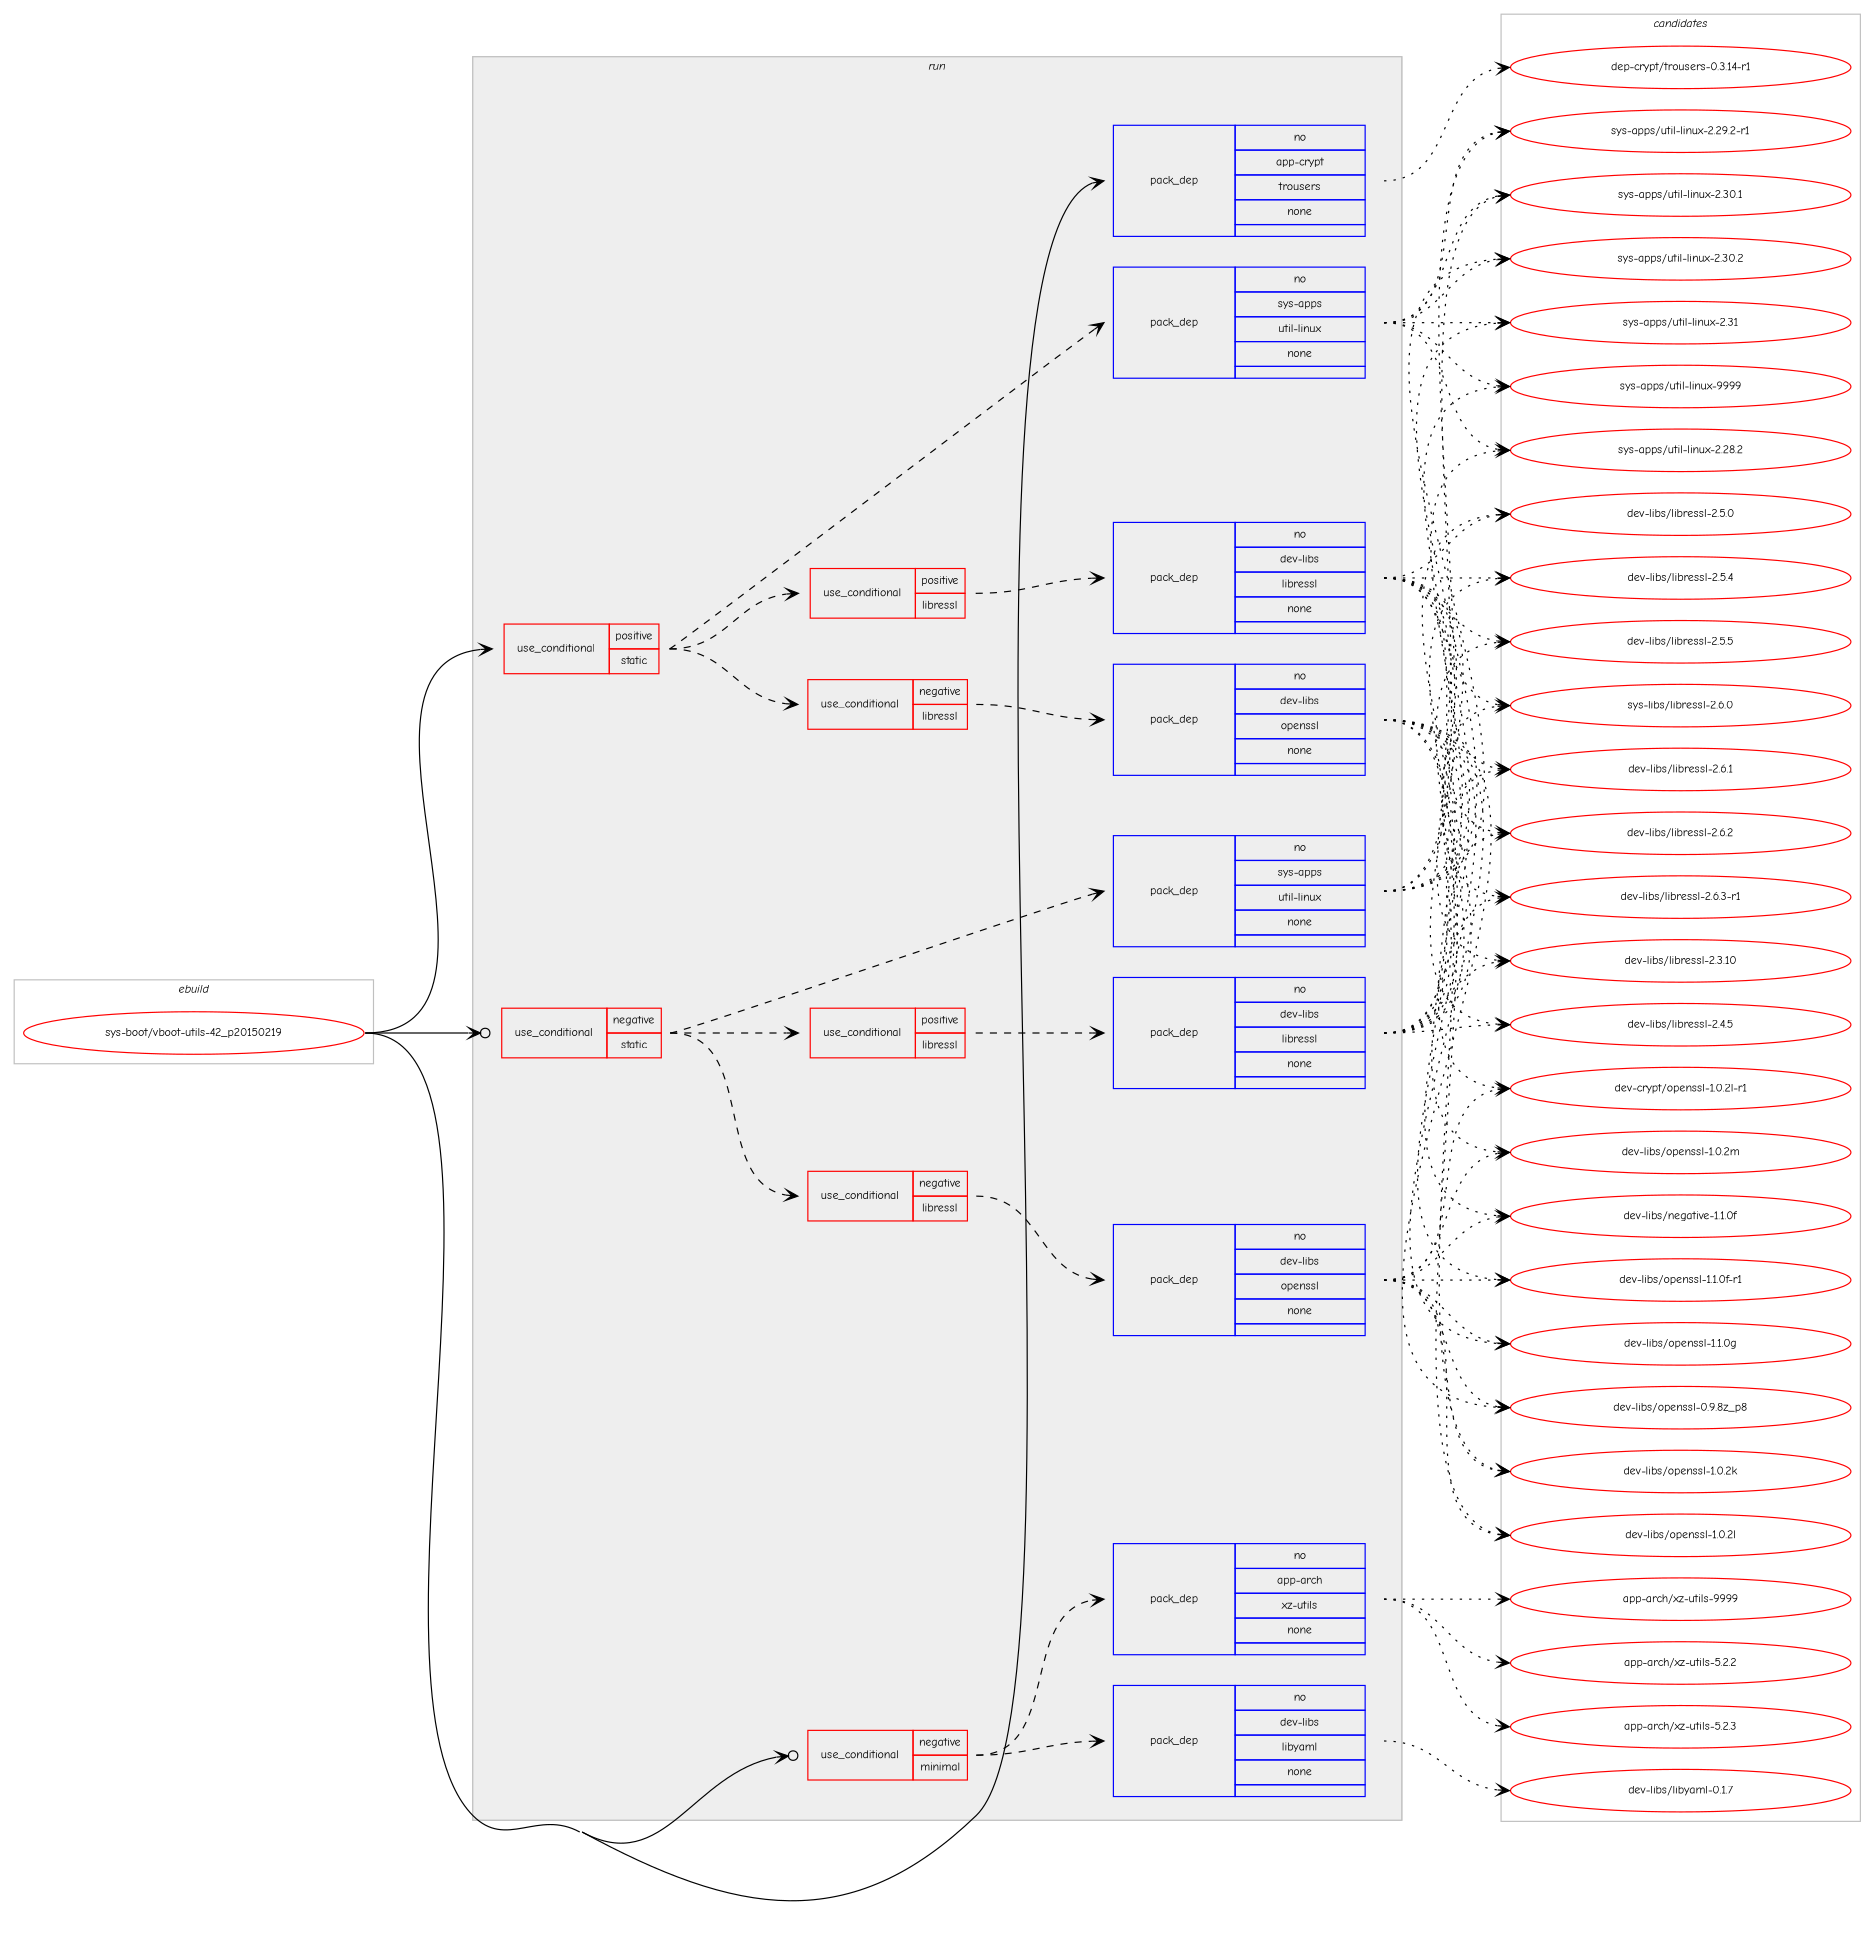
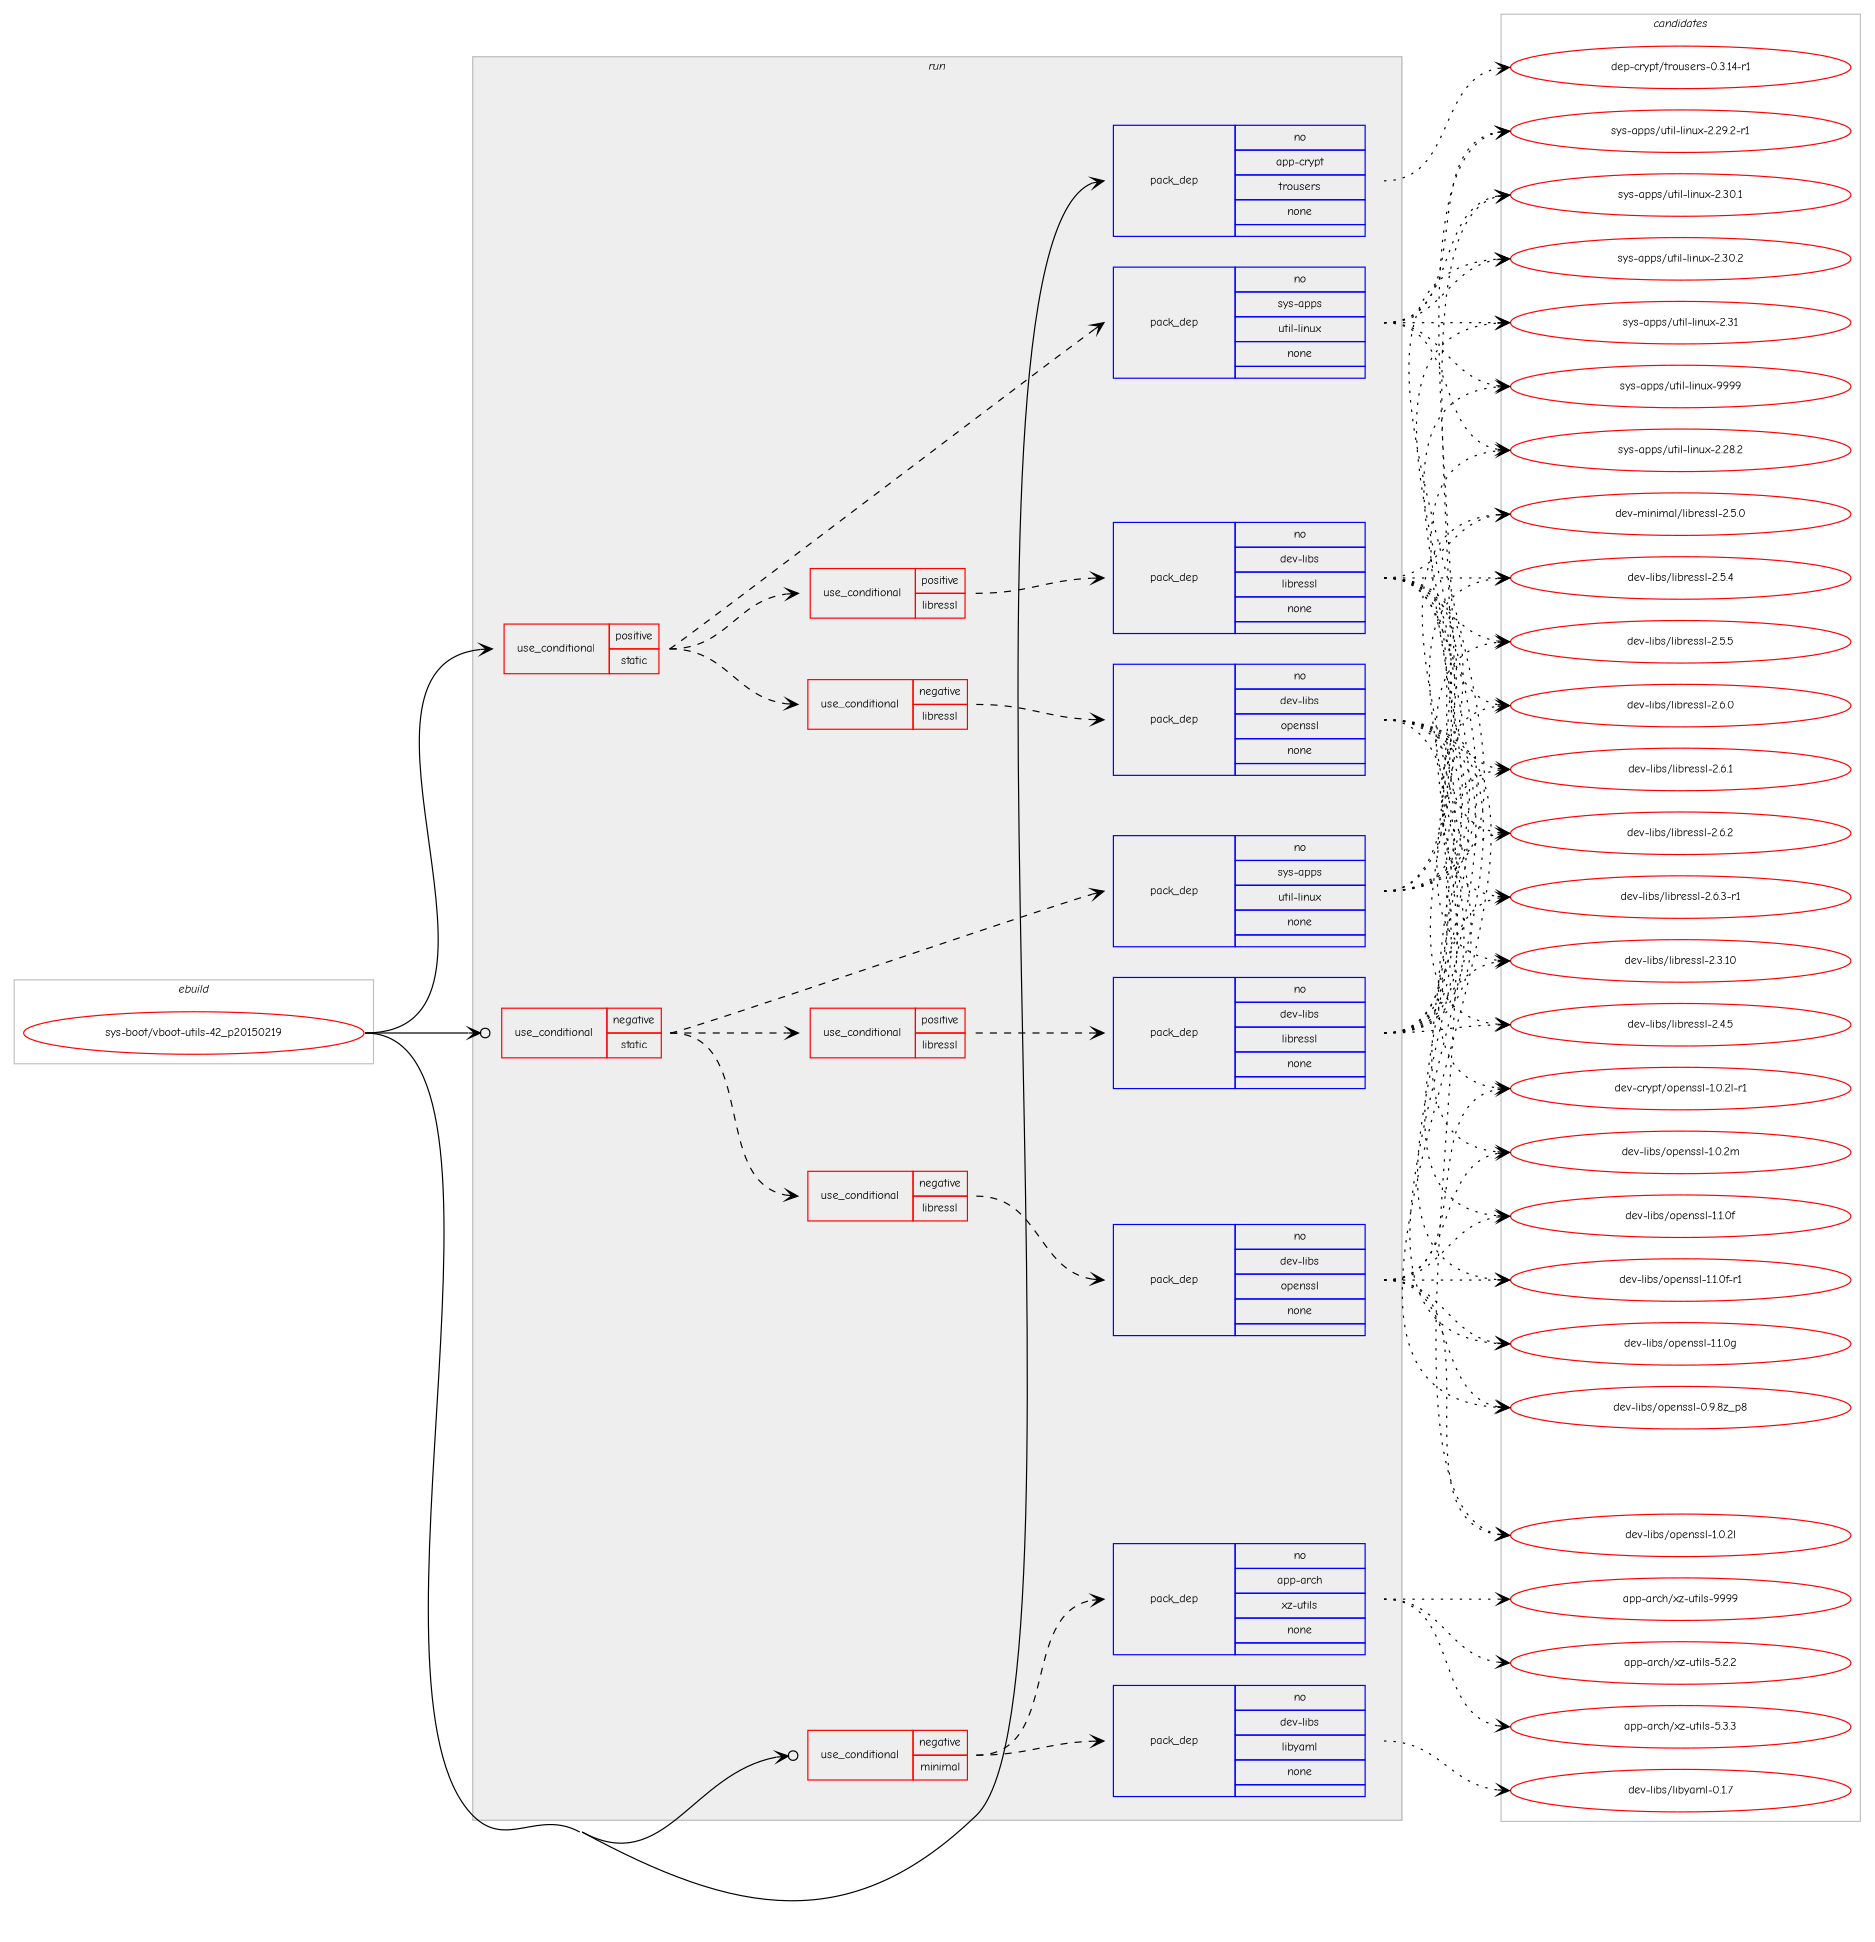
node "dev-libs/libressl-2.5.0": label "dev-libs/libressl-2.5.0" -> "dev-minimal/libressl-2.5.0"
node "sys-libs/libressl-2.6.0": label "sys-libs/libressl-2.6.0" -> "dev-libs/libressl-2.6.0"
node "dev-libs/negative-1.1.0f": label "dev-libs/negative-1.1.0f" -> "dev-libs/openssl-1.1.0f"
node "dev-libs/openssl-1.0.2k": removed
node "app-arch/xz-utils-5.2.3": label "app-arch/xz-utils-5.2.3" -> "app-arch/xz-utils-5.3.3"
